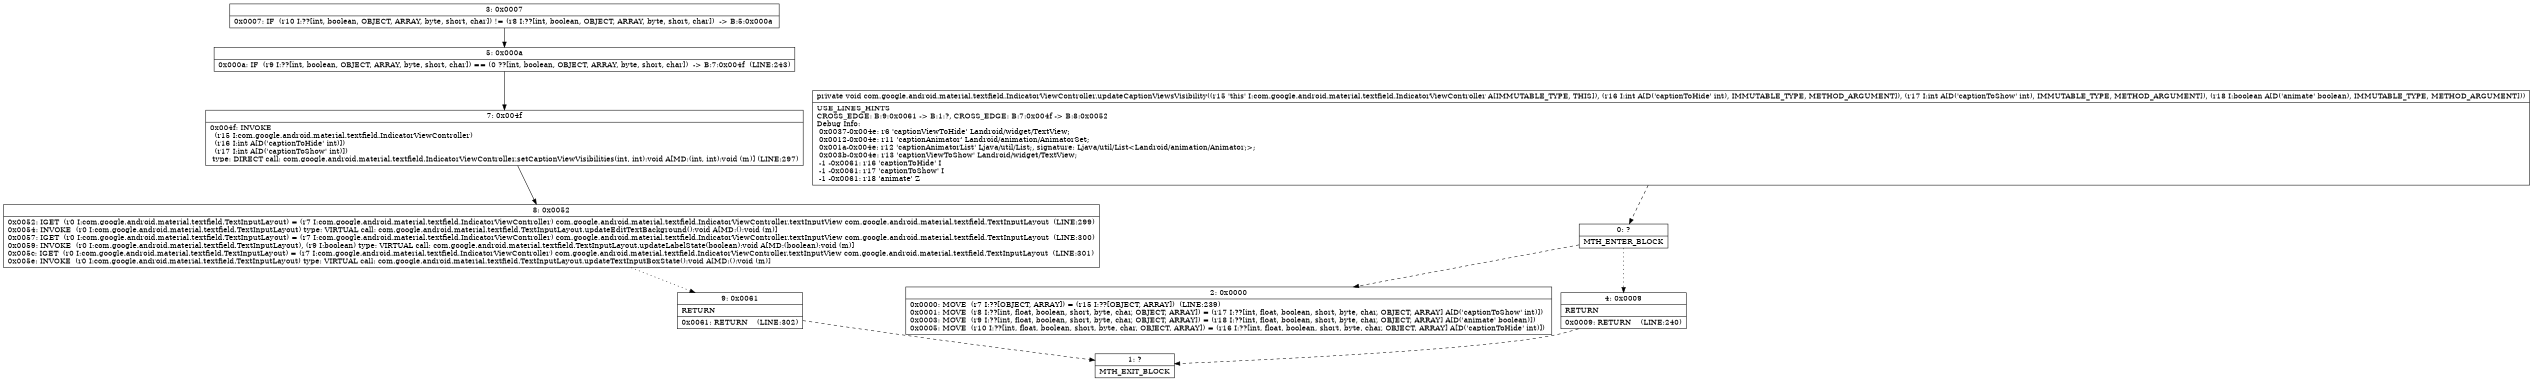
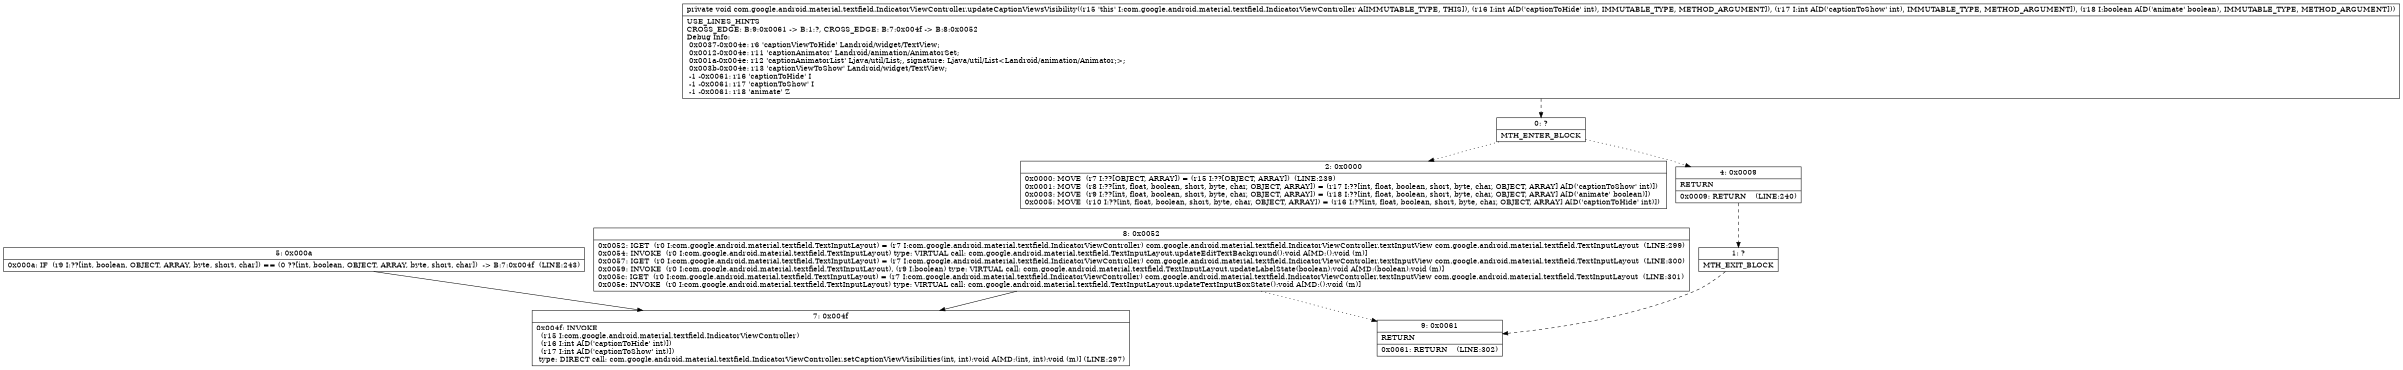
node "3: 0x0007": removed
edge "7: 0x004f" -> "8: 0x0052": reversed
edge "0: ?" -> "2: 0x0000": style dashed -> dotted
edge "9: 0x0061" -> "1: ?": reversed
